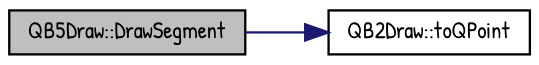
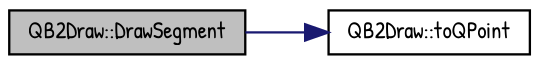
node "QB5Draw::DrawSegment": label "QB5Draw::DrawSegment" -> "QB2Draw::DrawSegment"
